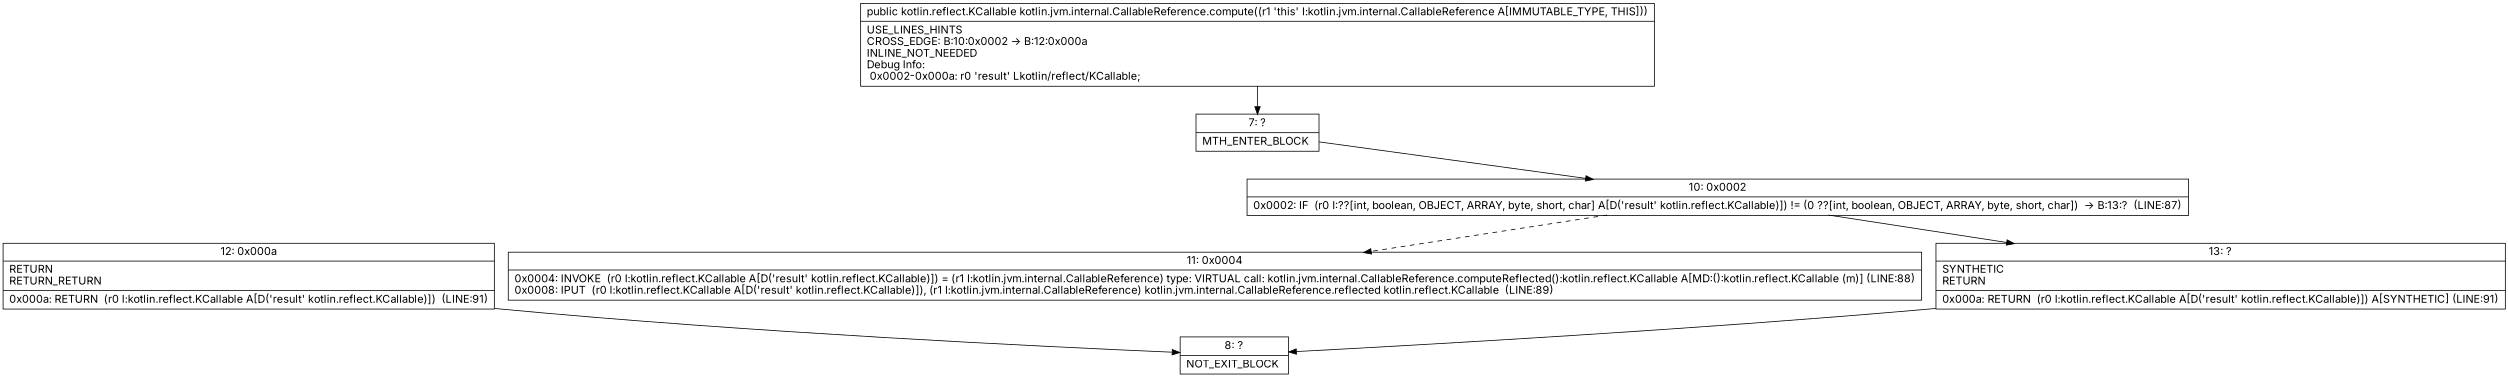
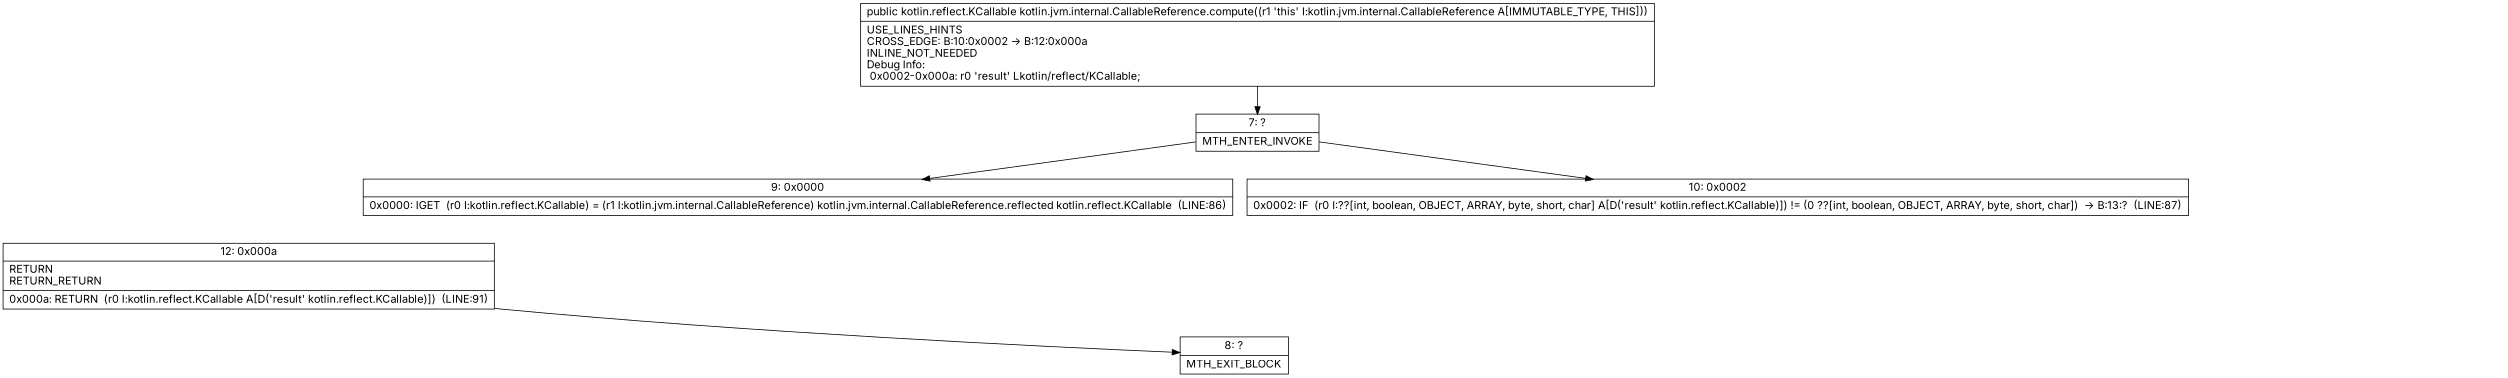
node "7: ?": text "MTH_ENTER_BLOCK" -> "MTH_ENTER_INVOKE"
node "9: 0x0000": added
node "11: 0x0004": removed
node "13: ?": removed
node "8: ?": text "NOT_EXIT_BLOCK" -> "MTH_EXIT_BLOCK"
